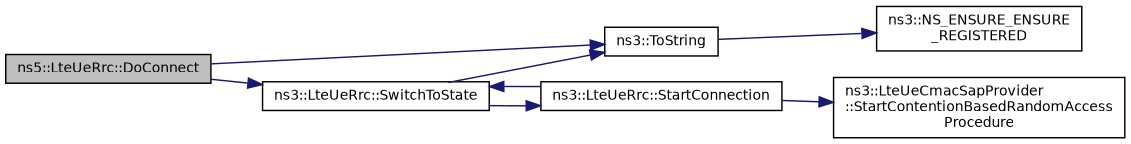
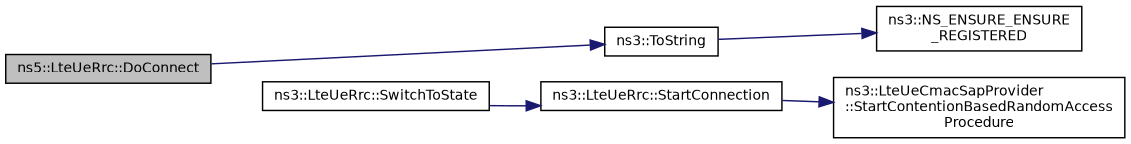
edge "ns3::LteUeRrc::SwitchToState" -> "ns3::ToString": removed
edge "ns5::LteUeRrc::DoConnect" -> "ns3::LteUeRrc::SwitchToState": removed
edge "ns3::LteUeRrc::StartConnection" -> "ns3::LteUeRrc::SwitchToState": removed
